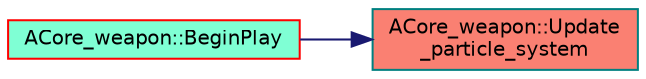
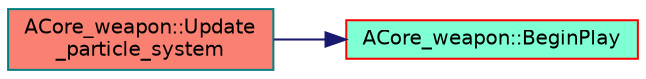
edge "ACore_weapon::BeginPlay" -> "ACore_weapon::Update _particle_system": reversed
